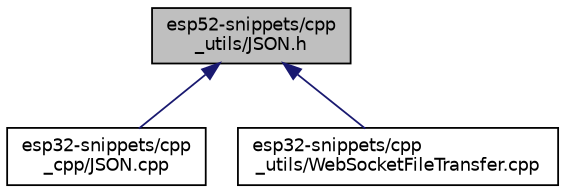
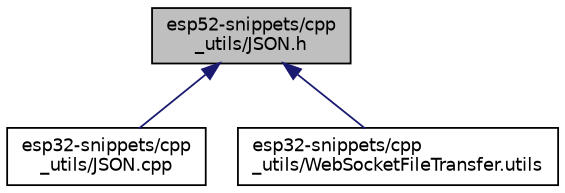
node "esp32-snippets/cpp _cpp/JSON.cpp": label "esp32-snippets/cpp _cpp/JSON.cpp" -> "esp32-snippets/cpp _utils/JSON.cpp"
node "esp32-snippets/cpp _utils/WebSocketFileTransfer.cpp": label "esp32-snippets/cpp _utils/WebSocketFileTransfer.cpp" -> "esp32-snippets/cpp _utils/WebSocketFileTransfer.utils"
